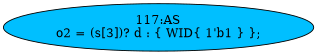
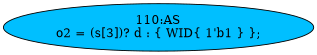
node "117:AS o2 = (s[3])? d : { WID{ 1'b1 } };": label "117:AS o2 = (s[3])? d : { WID{ 1'b1 } };" -> "110:AS o2 = (s[3])? d : { WID{ 1'b1 } };"
